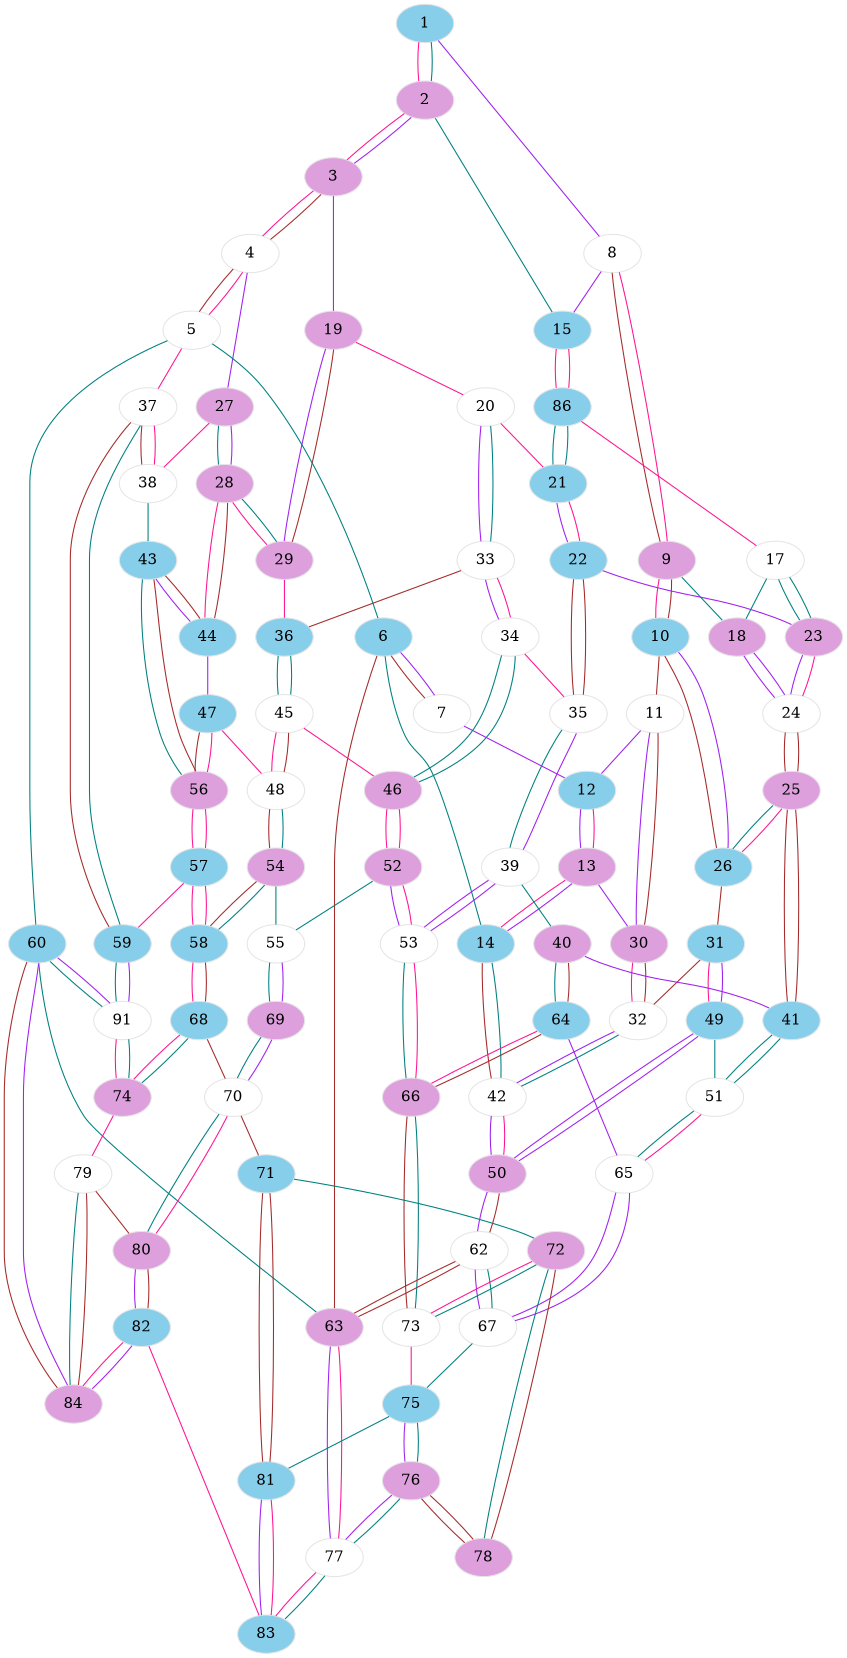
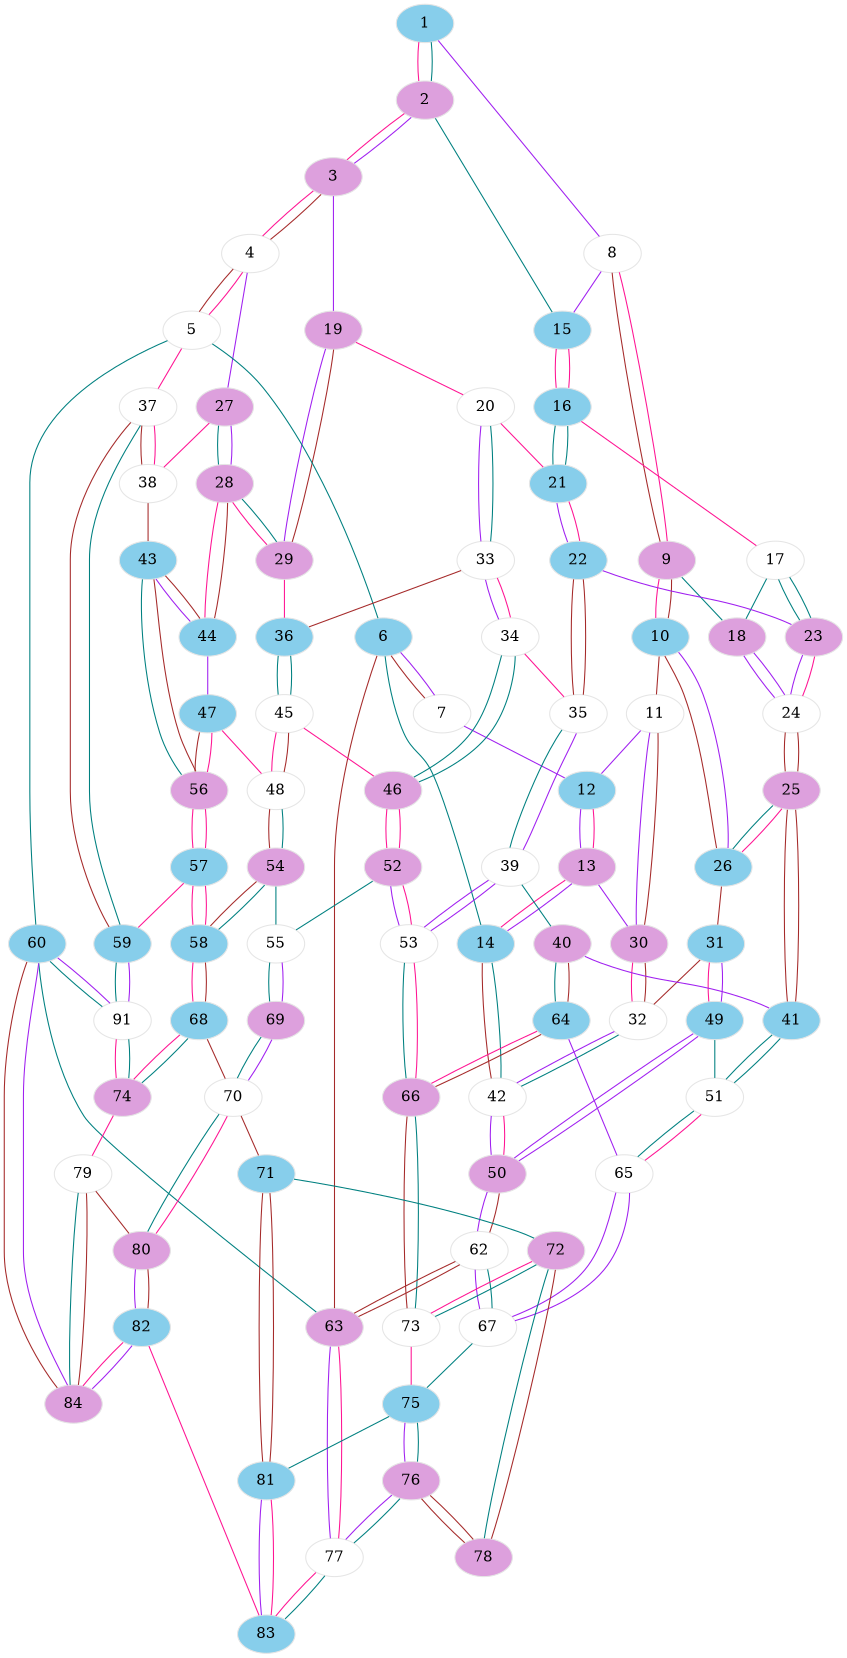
node "86": label "86" -> "16"
edge "38" -- "43": color teal -> brown
